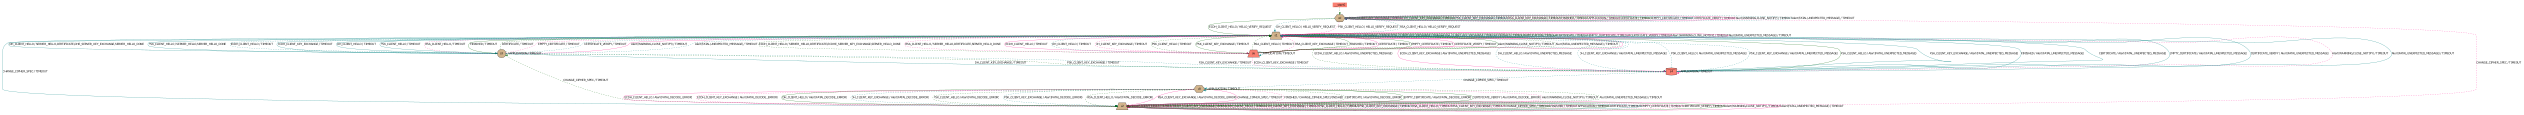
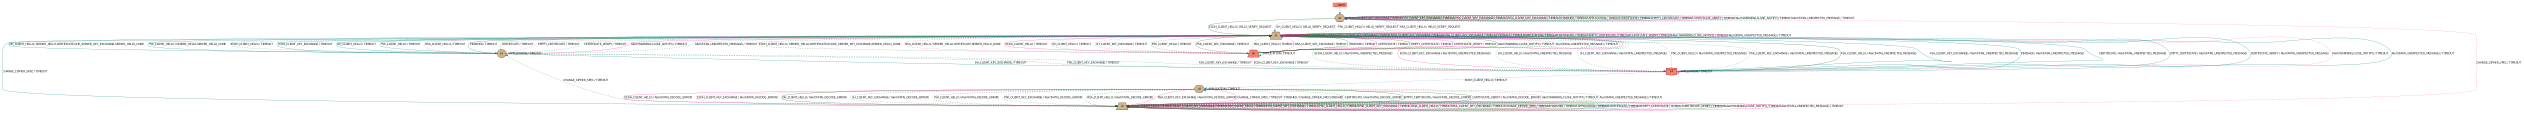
edge "s4" -> "s8": label "CHANGE_CIPHER_SPEC / TIMEOUT" -> "ECDH_CLIENT_HELLO / TIMEOUT"
